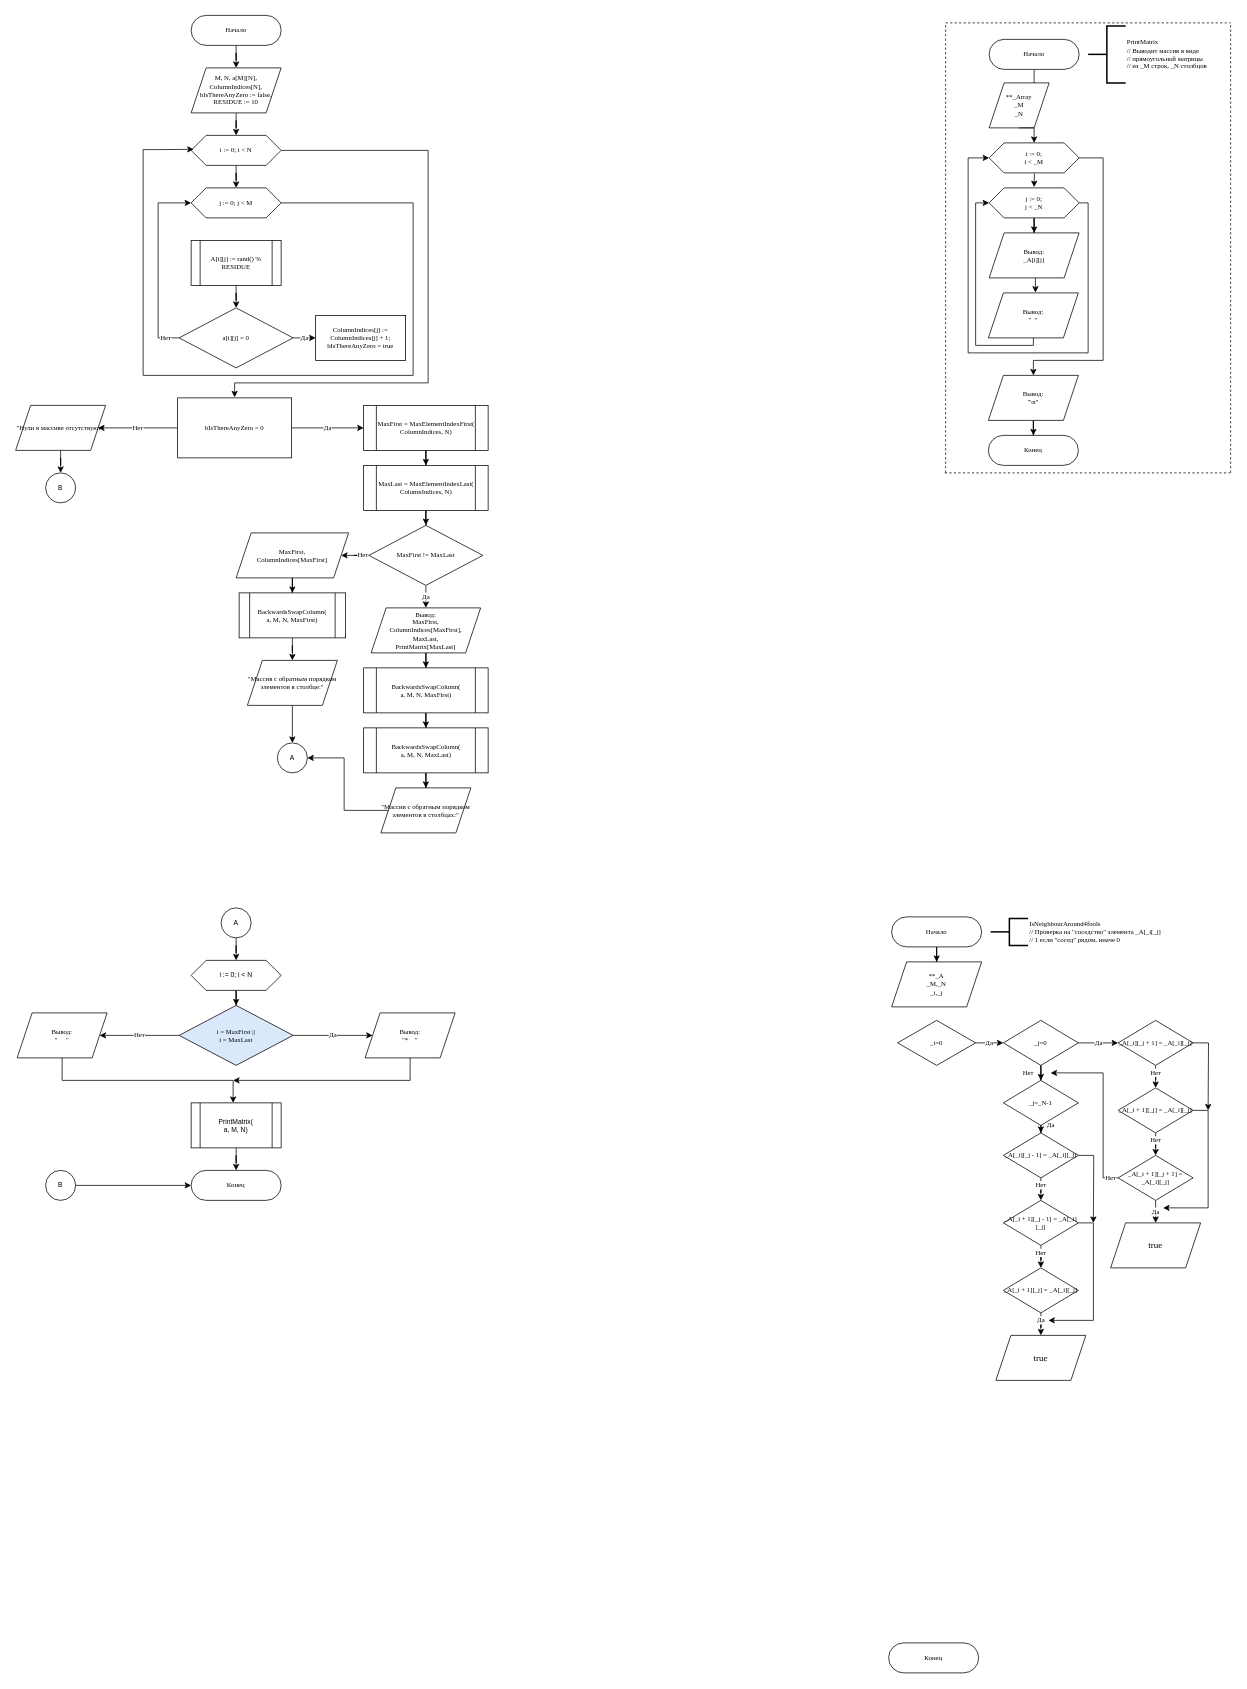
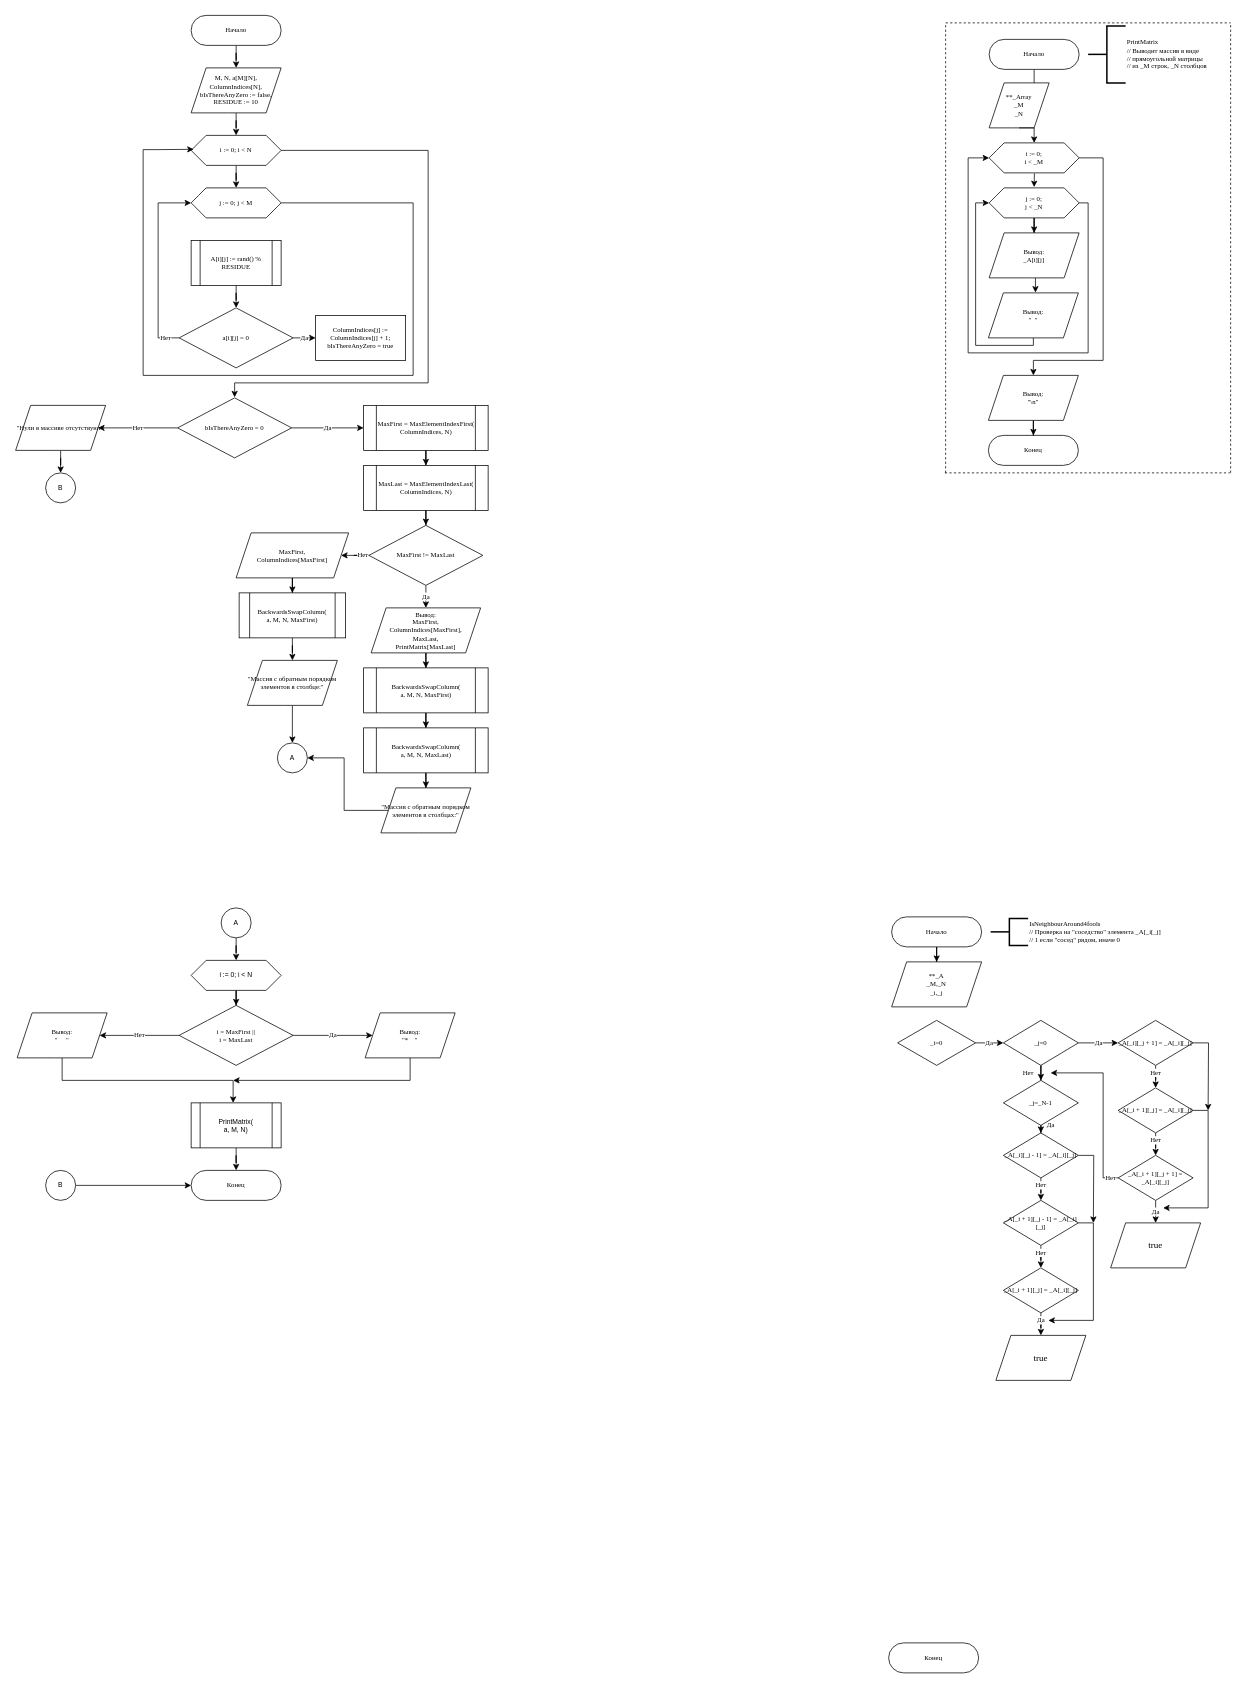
node "bIsThereAnyZero = 0": shape rounded rectangle -> diamond
node "i = MaxFirst || i = MaxLast": fillcolor #dae8fc -> #ffffff
